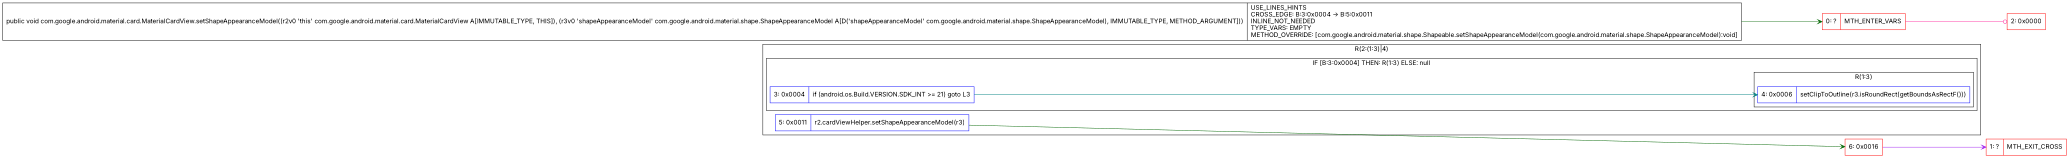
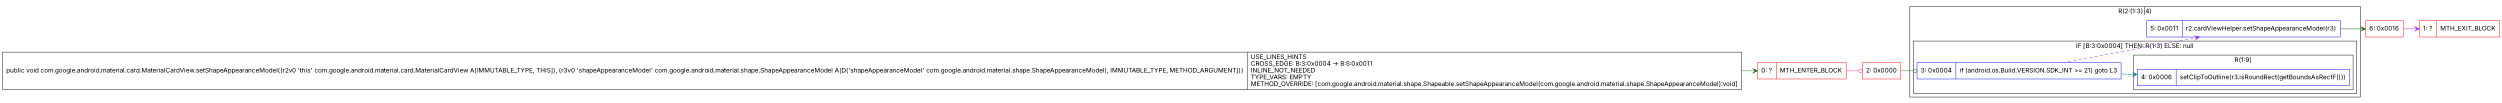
node "0: ?": text "MTH_ENTER_VARS" -> "MTH_ENTER_BLOCK"
edge "3: 0x0004" -> "5: 0x0011": added
edge "2: 0x0000" -> "3: 0x0004": added
cluster "R(1:3)": label "R(1:3)" -> "R(1:9)"
node "1: ?": text "MTH_EXIT_CROSS" -> "MTH_EXIT_BLOCK"
